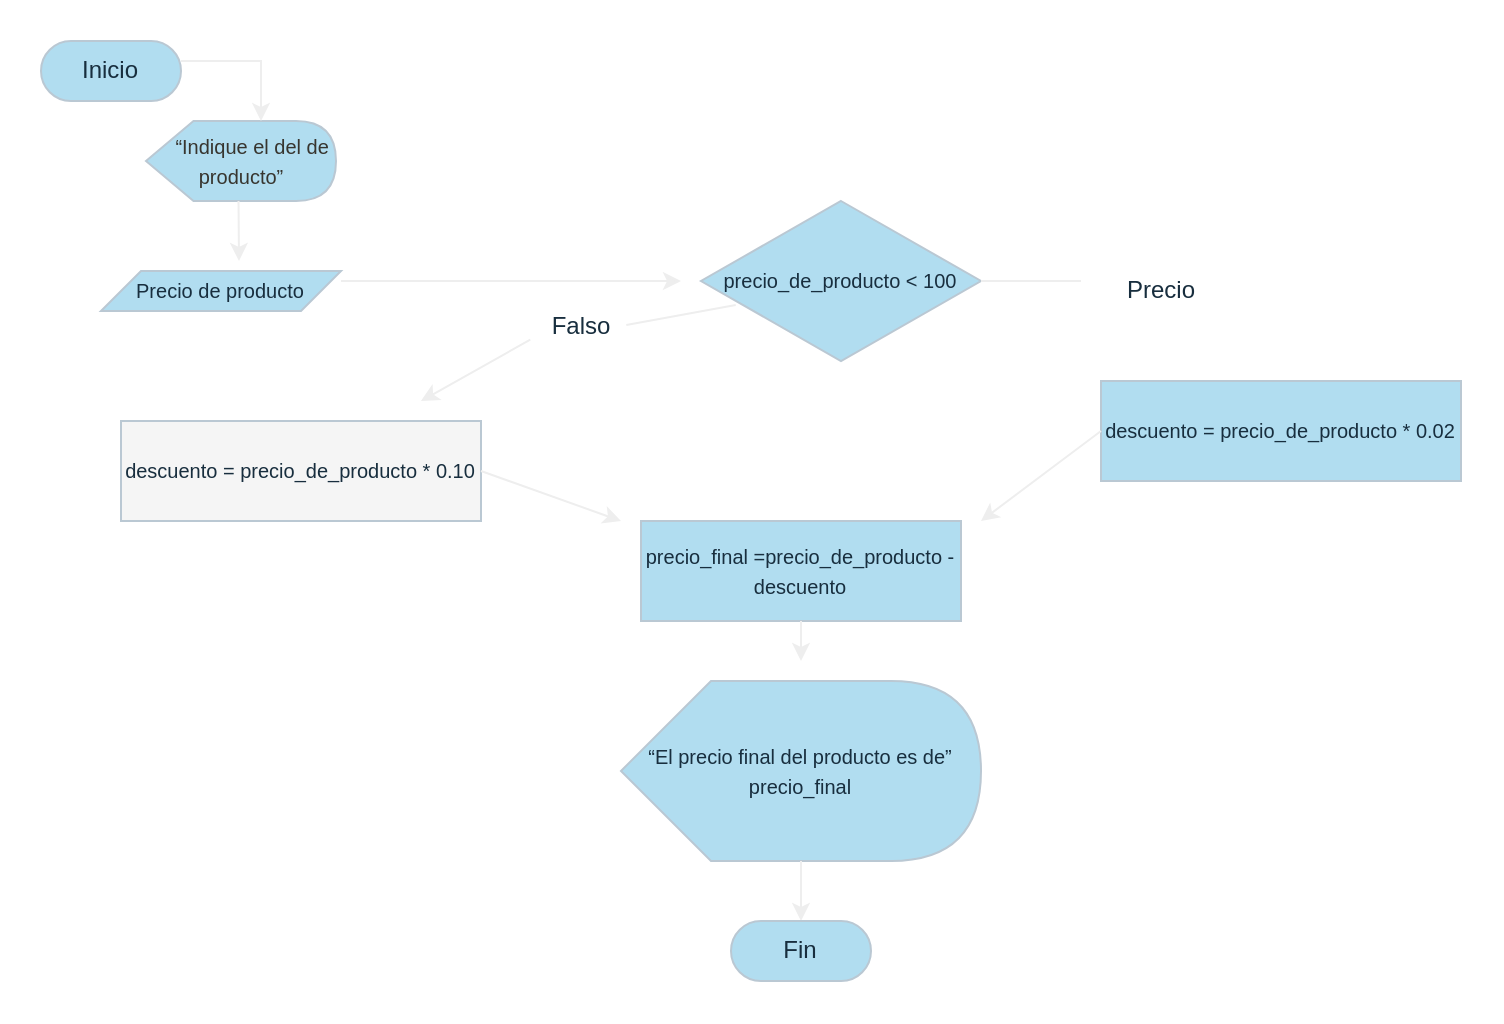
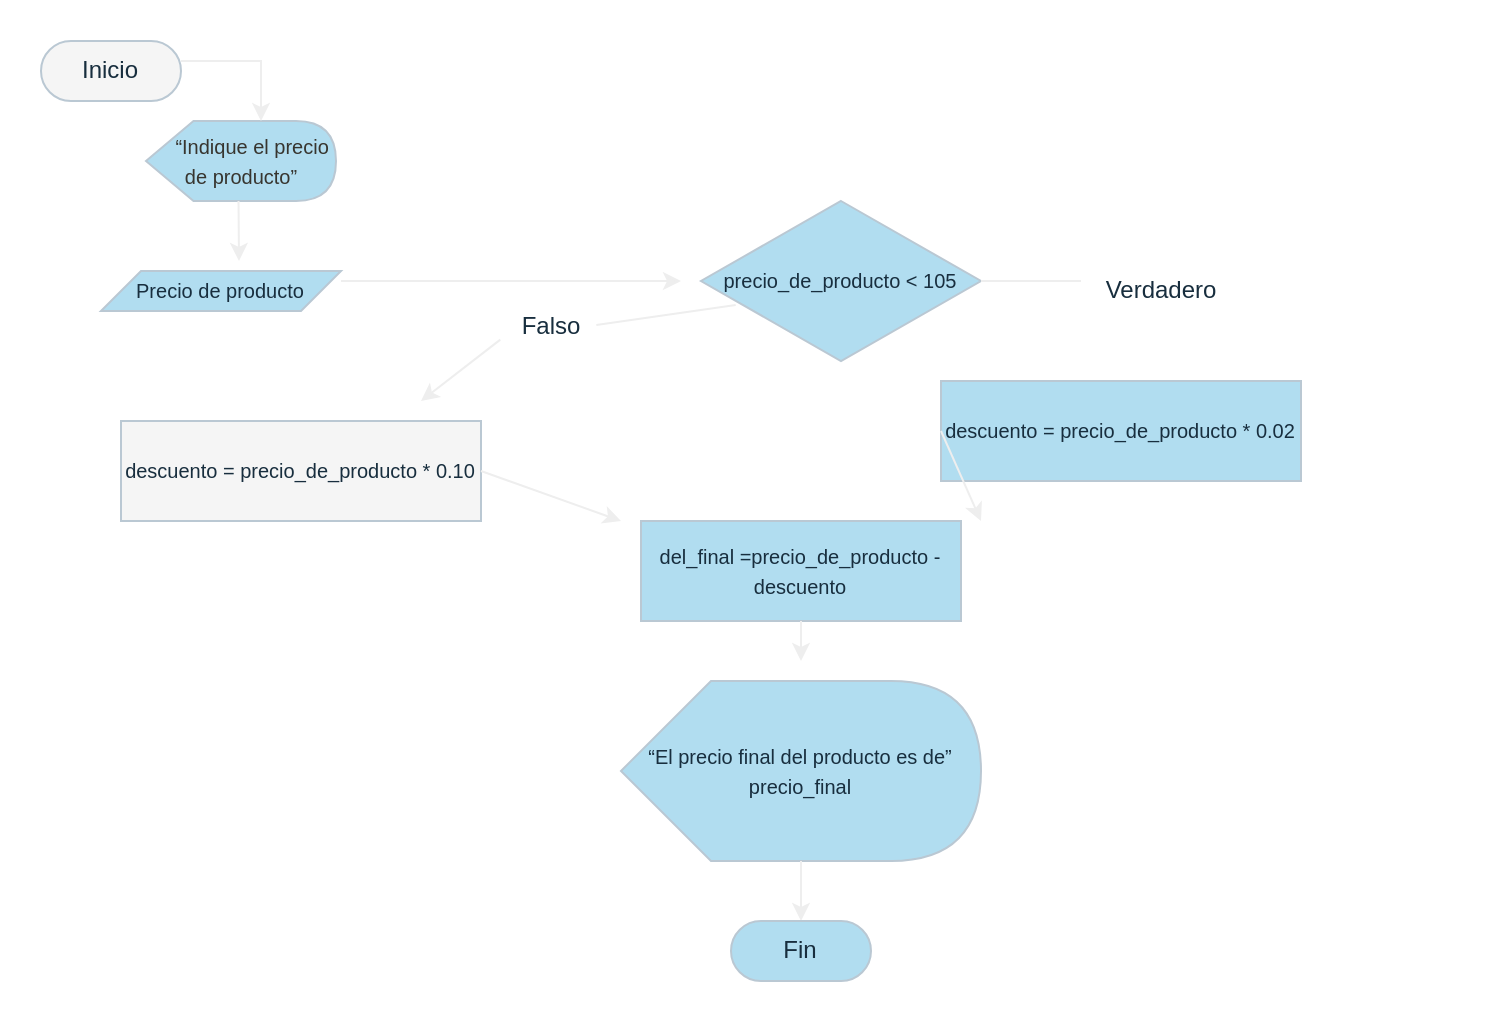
node "Inicio": fillcolor #b1ddf0 -> #f5f5f5
node "“Indique el del de producto”": label "“Indique el del de producto”" -> "“Indique el precio de producto”"
node "precio_de_producto < 100": label "precio_de_producto < 100" -> "precio_de_producto < 105"
node "Precio": label "Precio" -> "Verdadero"
node "Falso": moved (581, 327) -> (551, 327)
node "descuento = precio_de_producto * 0.02": moved (1281, 431) -> (1121, 431)
node "precio_final =precio_de_producto - descuento": label "precio_final =precio_de_producto - descuento" -> "del_final =precio_de_producto - descuento"
